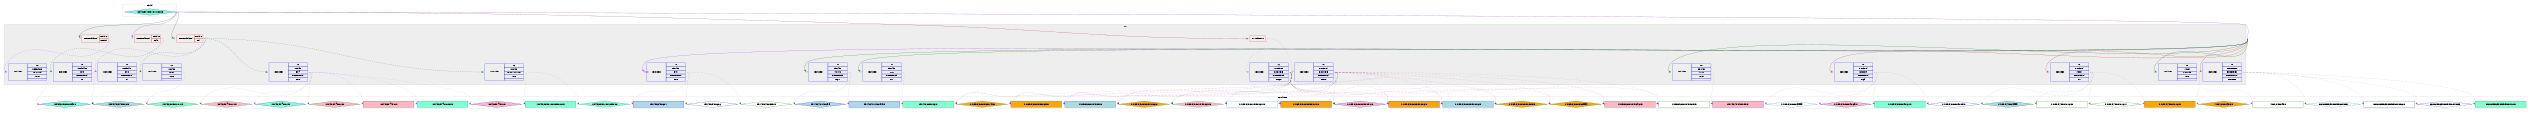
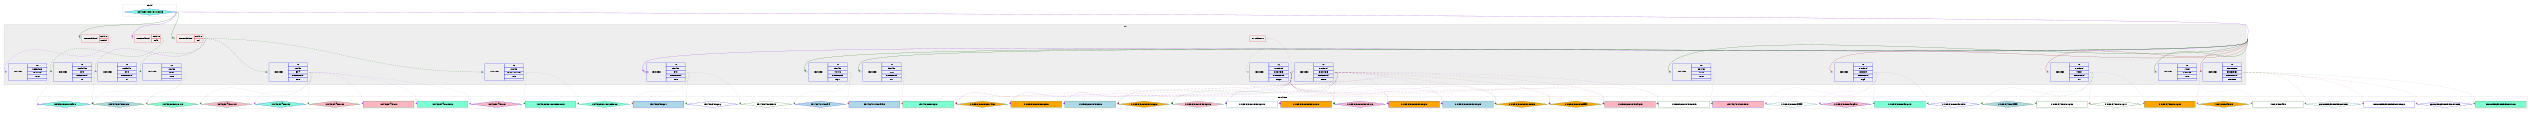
edge "x11-libs/gtkmathview-0.8.0-r3" -> "any_of_group": removed
